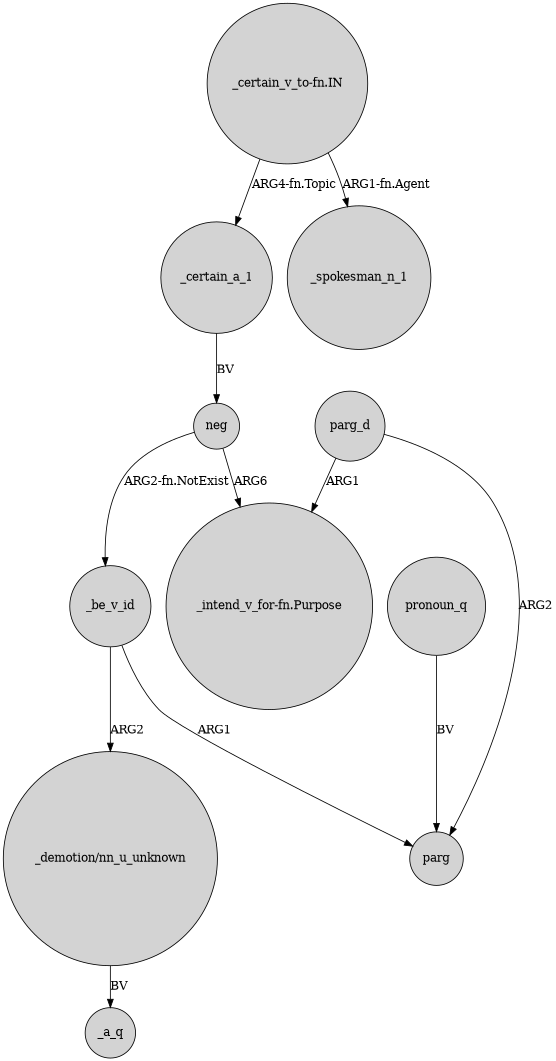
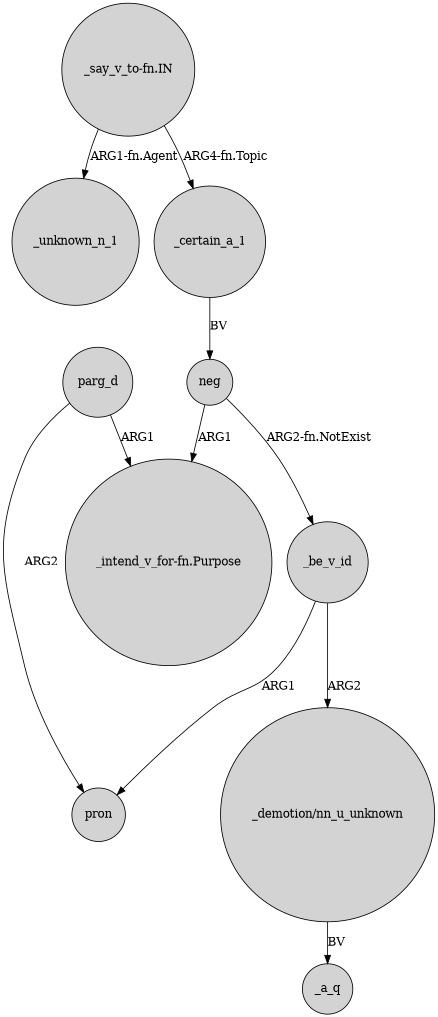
node "_certain_v_to-fn.IN": label "_certain_v_to-fn.IN" -> "_say_v_to-fn.IN"
node "_spokesman_n_1": label "_spokesman_n_1" -> "_unknown_n_1"
edge "neg" -> "_intend_v_for-fn.Purpose": label "ARG6" -> "ARG1"
node "pronoun_q": removed
node "parg": label "parg" -> "pron"
